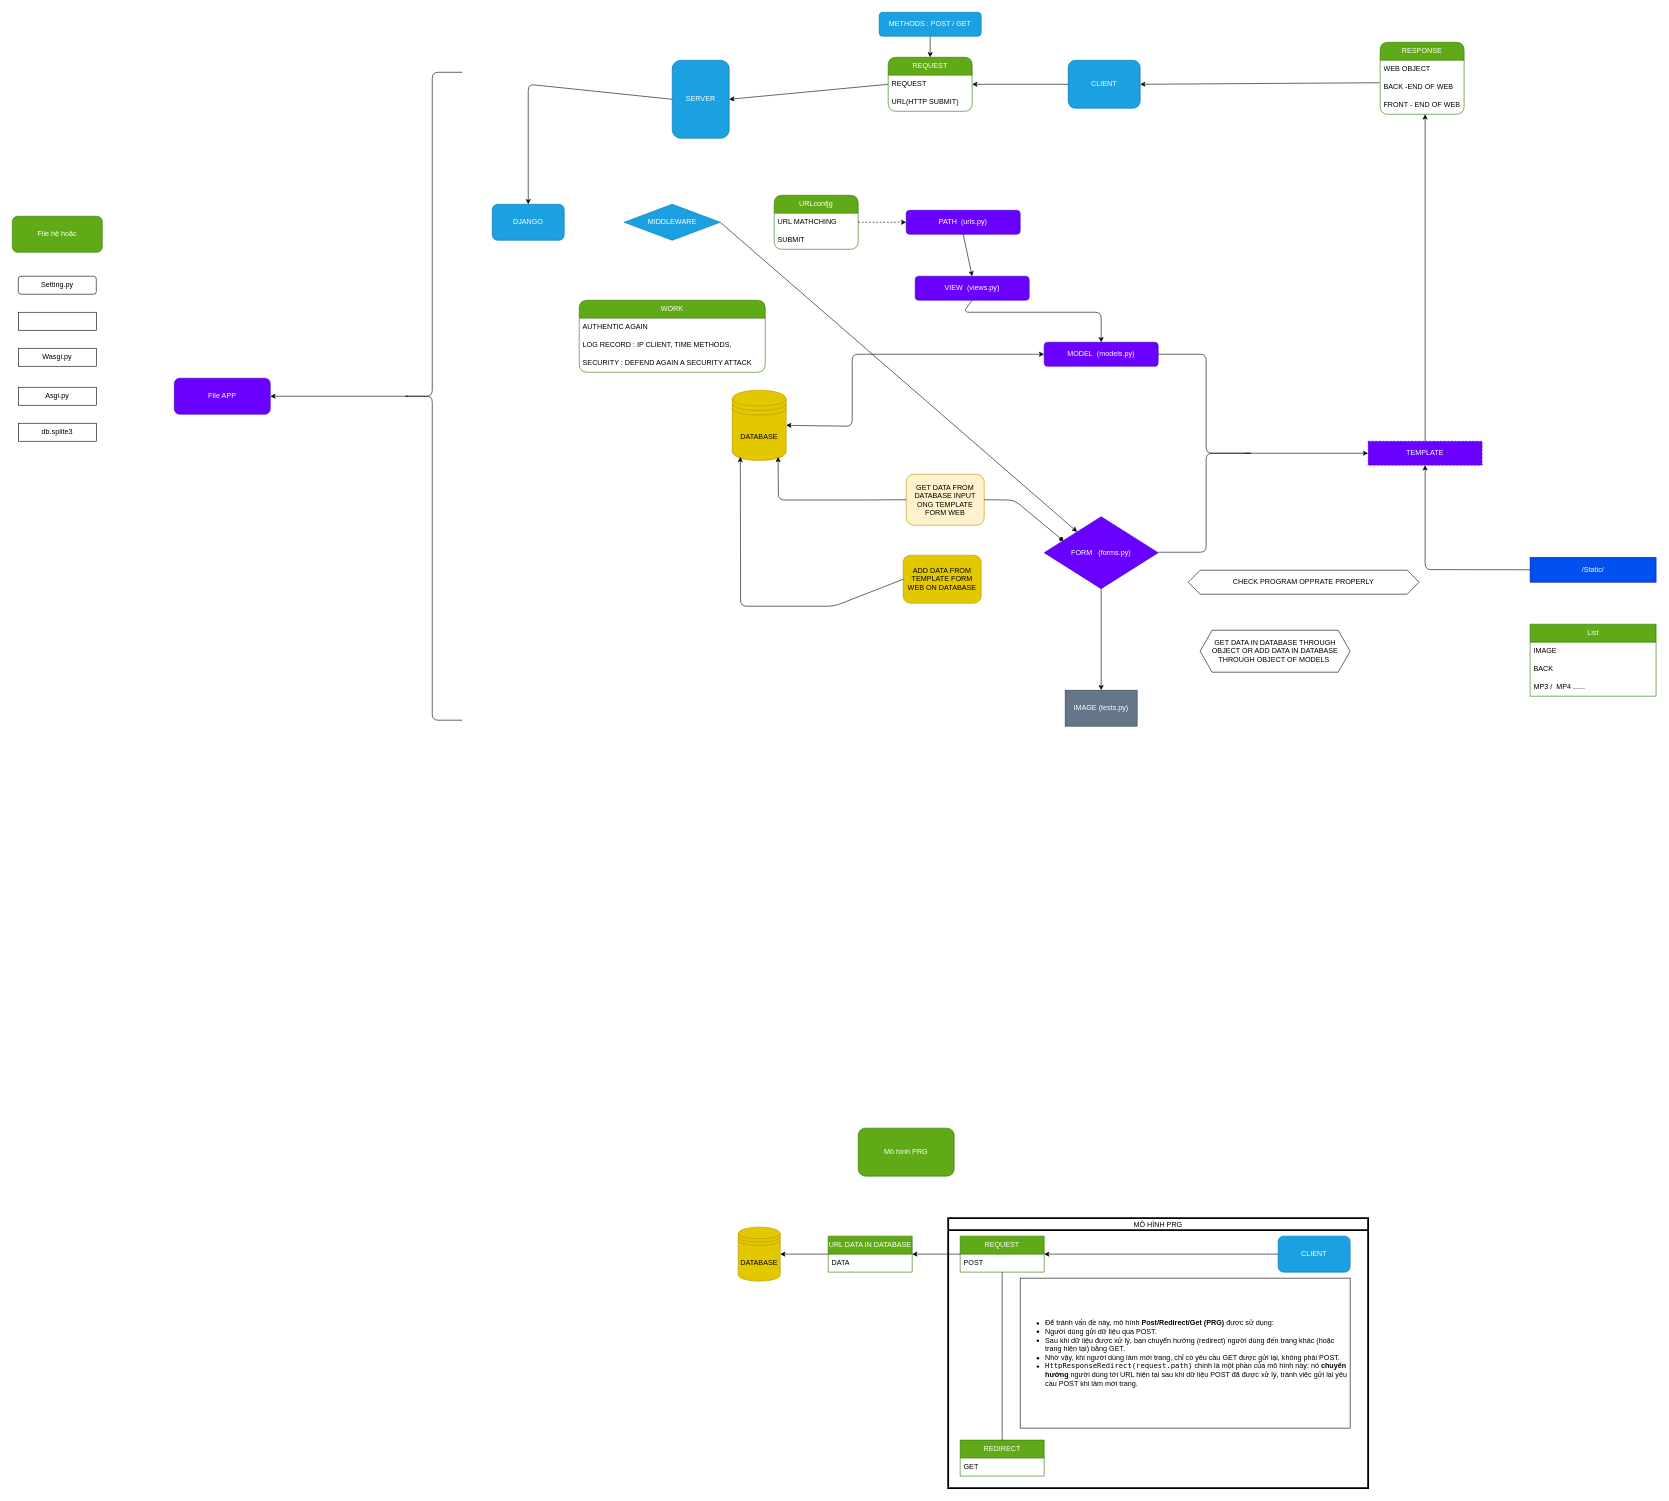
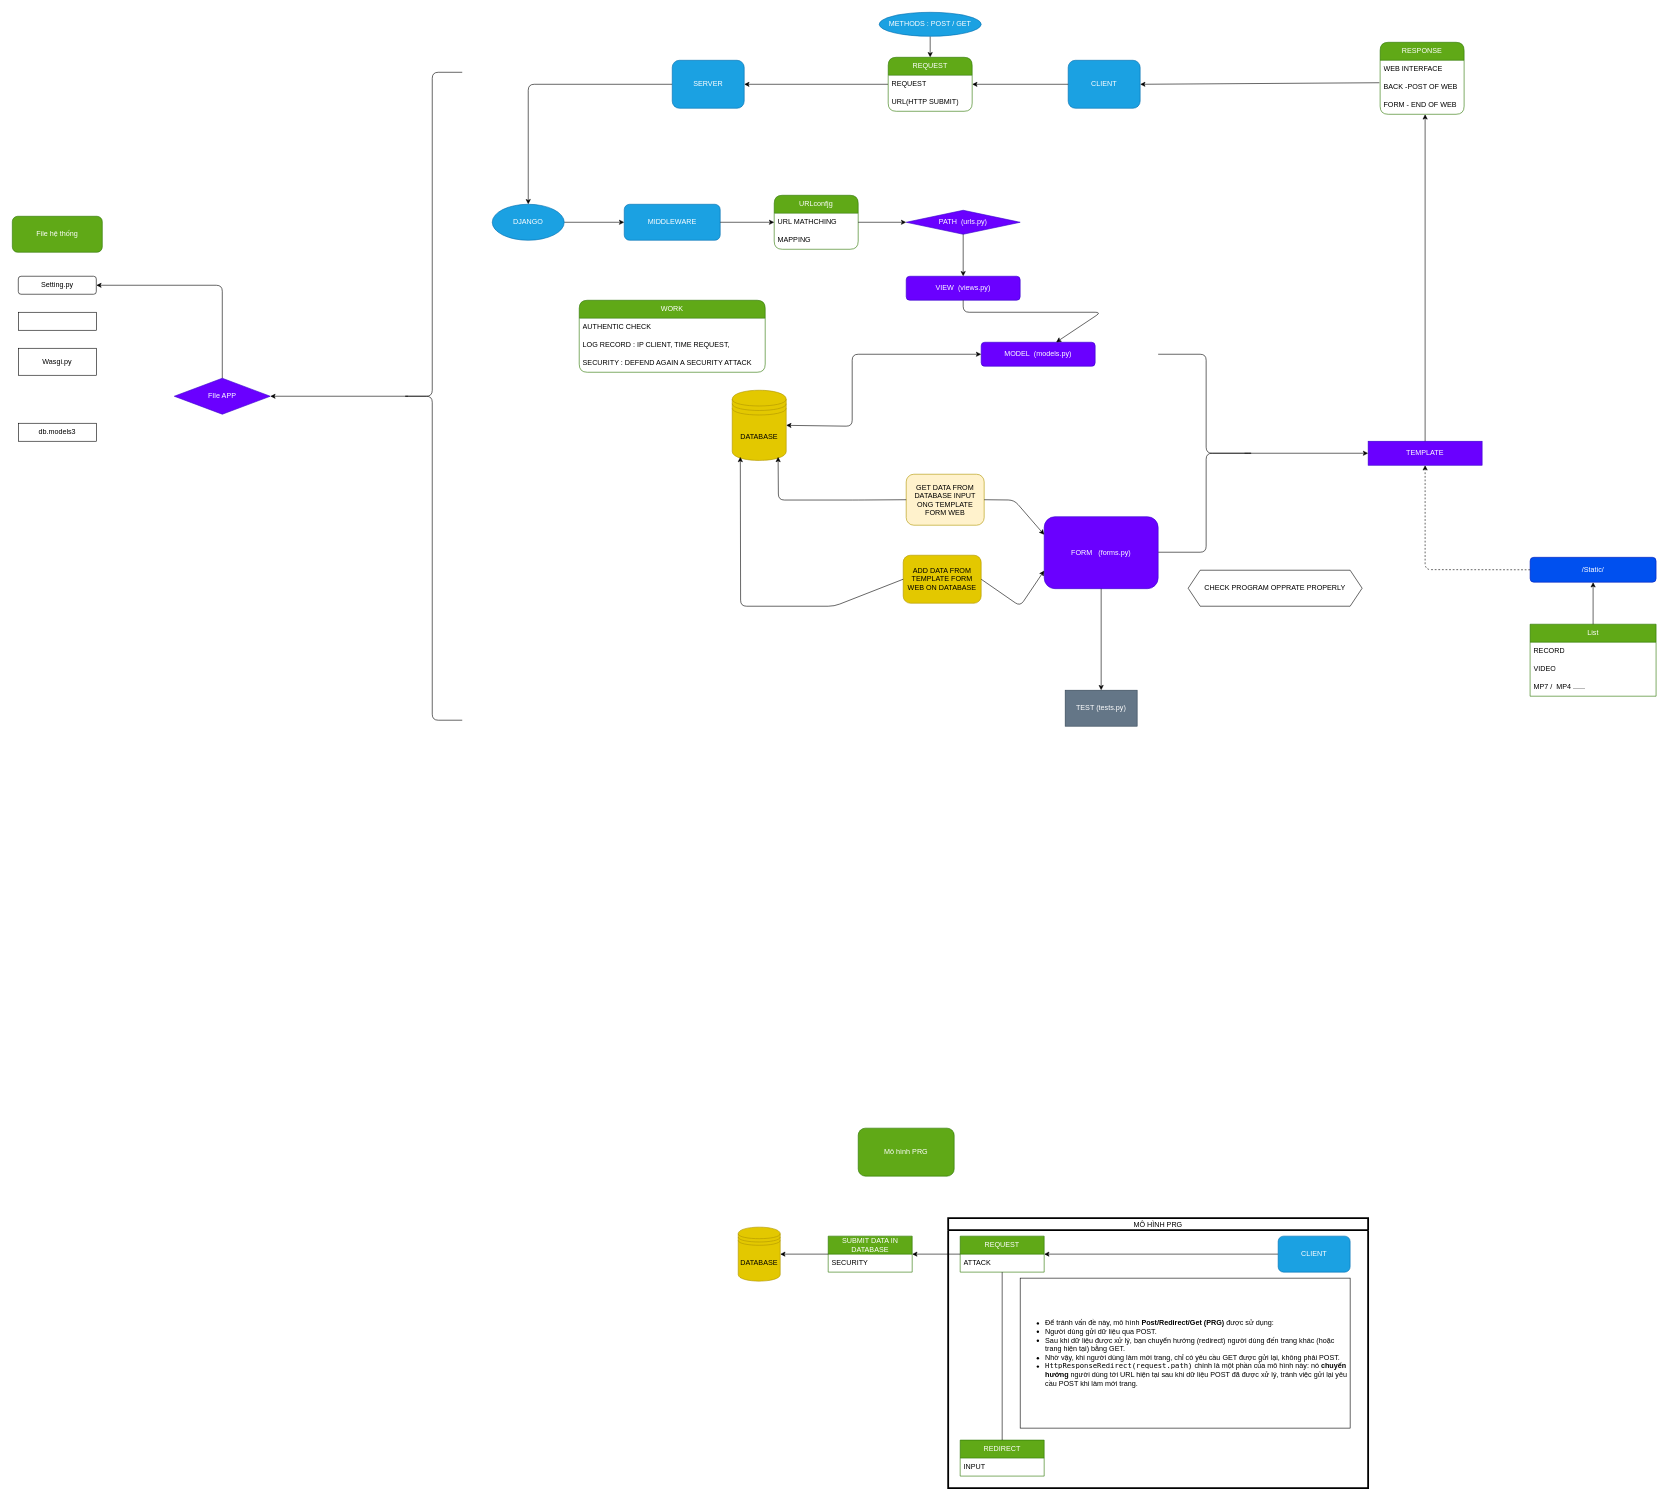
node "METHODS : POST / GET": shape rounded rectangle -> ellipse
node "WEB OBJECT": label "WEB OBJECT" -> "WEB INTERFACE"
node "BACK -END OF WEB": label "BACK -END OF WEB" -> "BACK -POST OF WEB"
node "SERVER": size 57x78 -> 72x48
node "FRONT - END OF WEB": label "FRONT - END OF WEB" -> "FORM - END OF WEB"
node "DJANGO": shape rounded rectangle -> ellipse
edge "DJANGO" -> "MIDDLEWARE": added
node "MIDDLEWARE": shape diamond -> rounded rectangle
edge "URL MATHCHING" -> "PATH (urls.py)": style dashed -> solid
node "PATH (urls.py)": shape rounded rectangle -> diamond
node "File hệ hoặc": label "File hệ hoặc" -> "File hệ thống"
node "SUBMIT": label "SUBMIT" -> "MAPPING"
edge "FIle APP" -> "Setting.py": added
node "VIEW (views.py)": moved (972, 288) -> (963, 288)
node "AUTHENTIC AGAIN": label "AUTHENTIC AGAIN" -> "AUTHENTIC CHECK"
node "LOG RECORD : IP CLIENT, TIME METHODS,": label "LOG RECORD : IP CLIENT, TIME METHODS," -> "LOG RECORD : IP CLIENT, TIME REQUEST,"
node "MODEL (models.py)": moved (1101, 354) -> (1038, 354)
node "Wasgi.py": size 78x18 -> 78x27
node "Asgi.py": removed
node "FIle APP": shape rounded rectangle -> diamond
node "db.splite3": label "db.splite3" -> "db.models3"
edge "MIDDLEWARE" -> "FORM (forms.py)": now "MIDDLEWARE" -> "URL MATHCHING"
node "TEMPLATE": style dashed -> solid
edge "GET DATA FROM DATABASE INPUT ONG TEMPLATE FORM WEB" -> "FORM (forms.py)": arrowhead diamond -> classic
node "FORM (forms.py)": shape diamond -> rounded rectangle
edge "/Static/" -> "TEMPLATE": style solid -> dashed
node "/Static/": shape rectangle -> rounded rectangle
node "CHECK PROGRAM OPPRATE PROPERLY": size 231x24 -> 174x36
edge "List" -> "/Static/": added
edge "ADD DATA FROM TEMPLATE FORM WEB ON DATABASE" -> "FORM (forms.py)": added
node "GET DATA IN DATABASE THROUGH OBJECT OR ADD DATA IN DATABASE THROUGH OBJECT OF MODELS": removed
node "IMAGE": label "IMAGE" -> "RECORD"
node "BACK": label "BACK" -> "VIDEO"
node "MP3 / MP4 ......": label "MP3 / MP4 ......" -> "MP7 / MP4 ......"
node "IMAGE (tests.py)": label "IMAGE (tests.py)" -> "TEST (tests.py)"
node "URL DATA IN DATABASE": label "URL DATA IN DATABASE" -> "SUBMIT DATA IN DATABASE"
node "DATA": label "DATA" -> "SECURITY"
node "POST": label "POST" -> "ATTACK"
node "GET": label "GET" -> "INPUT"
